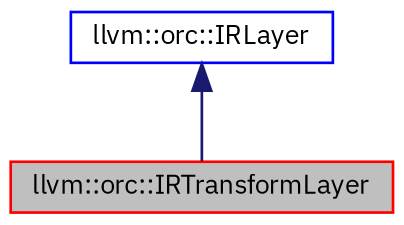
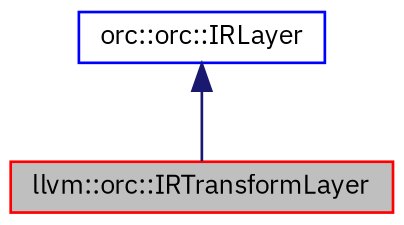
node "llvm::orc::IRLayer": label "llvm::orc::IRLayer" -> "orc::orc::IRLayer"
